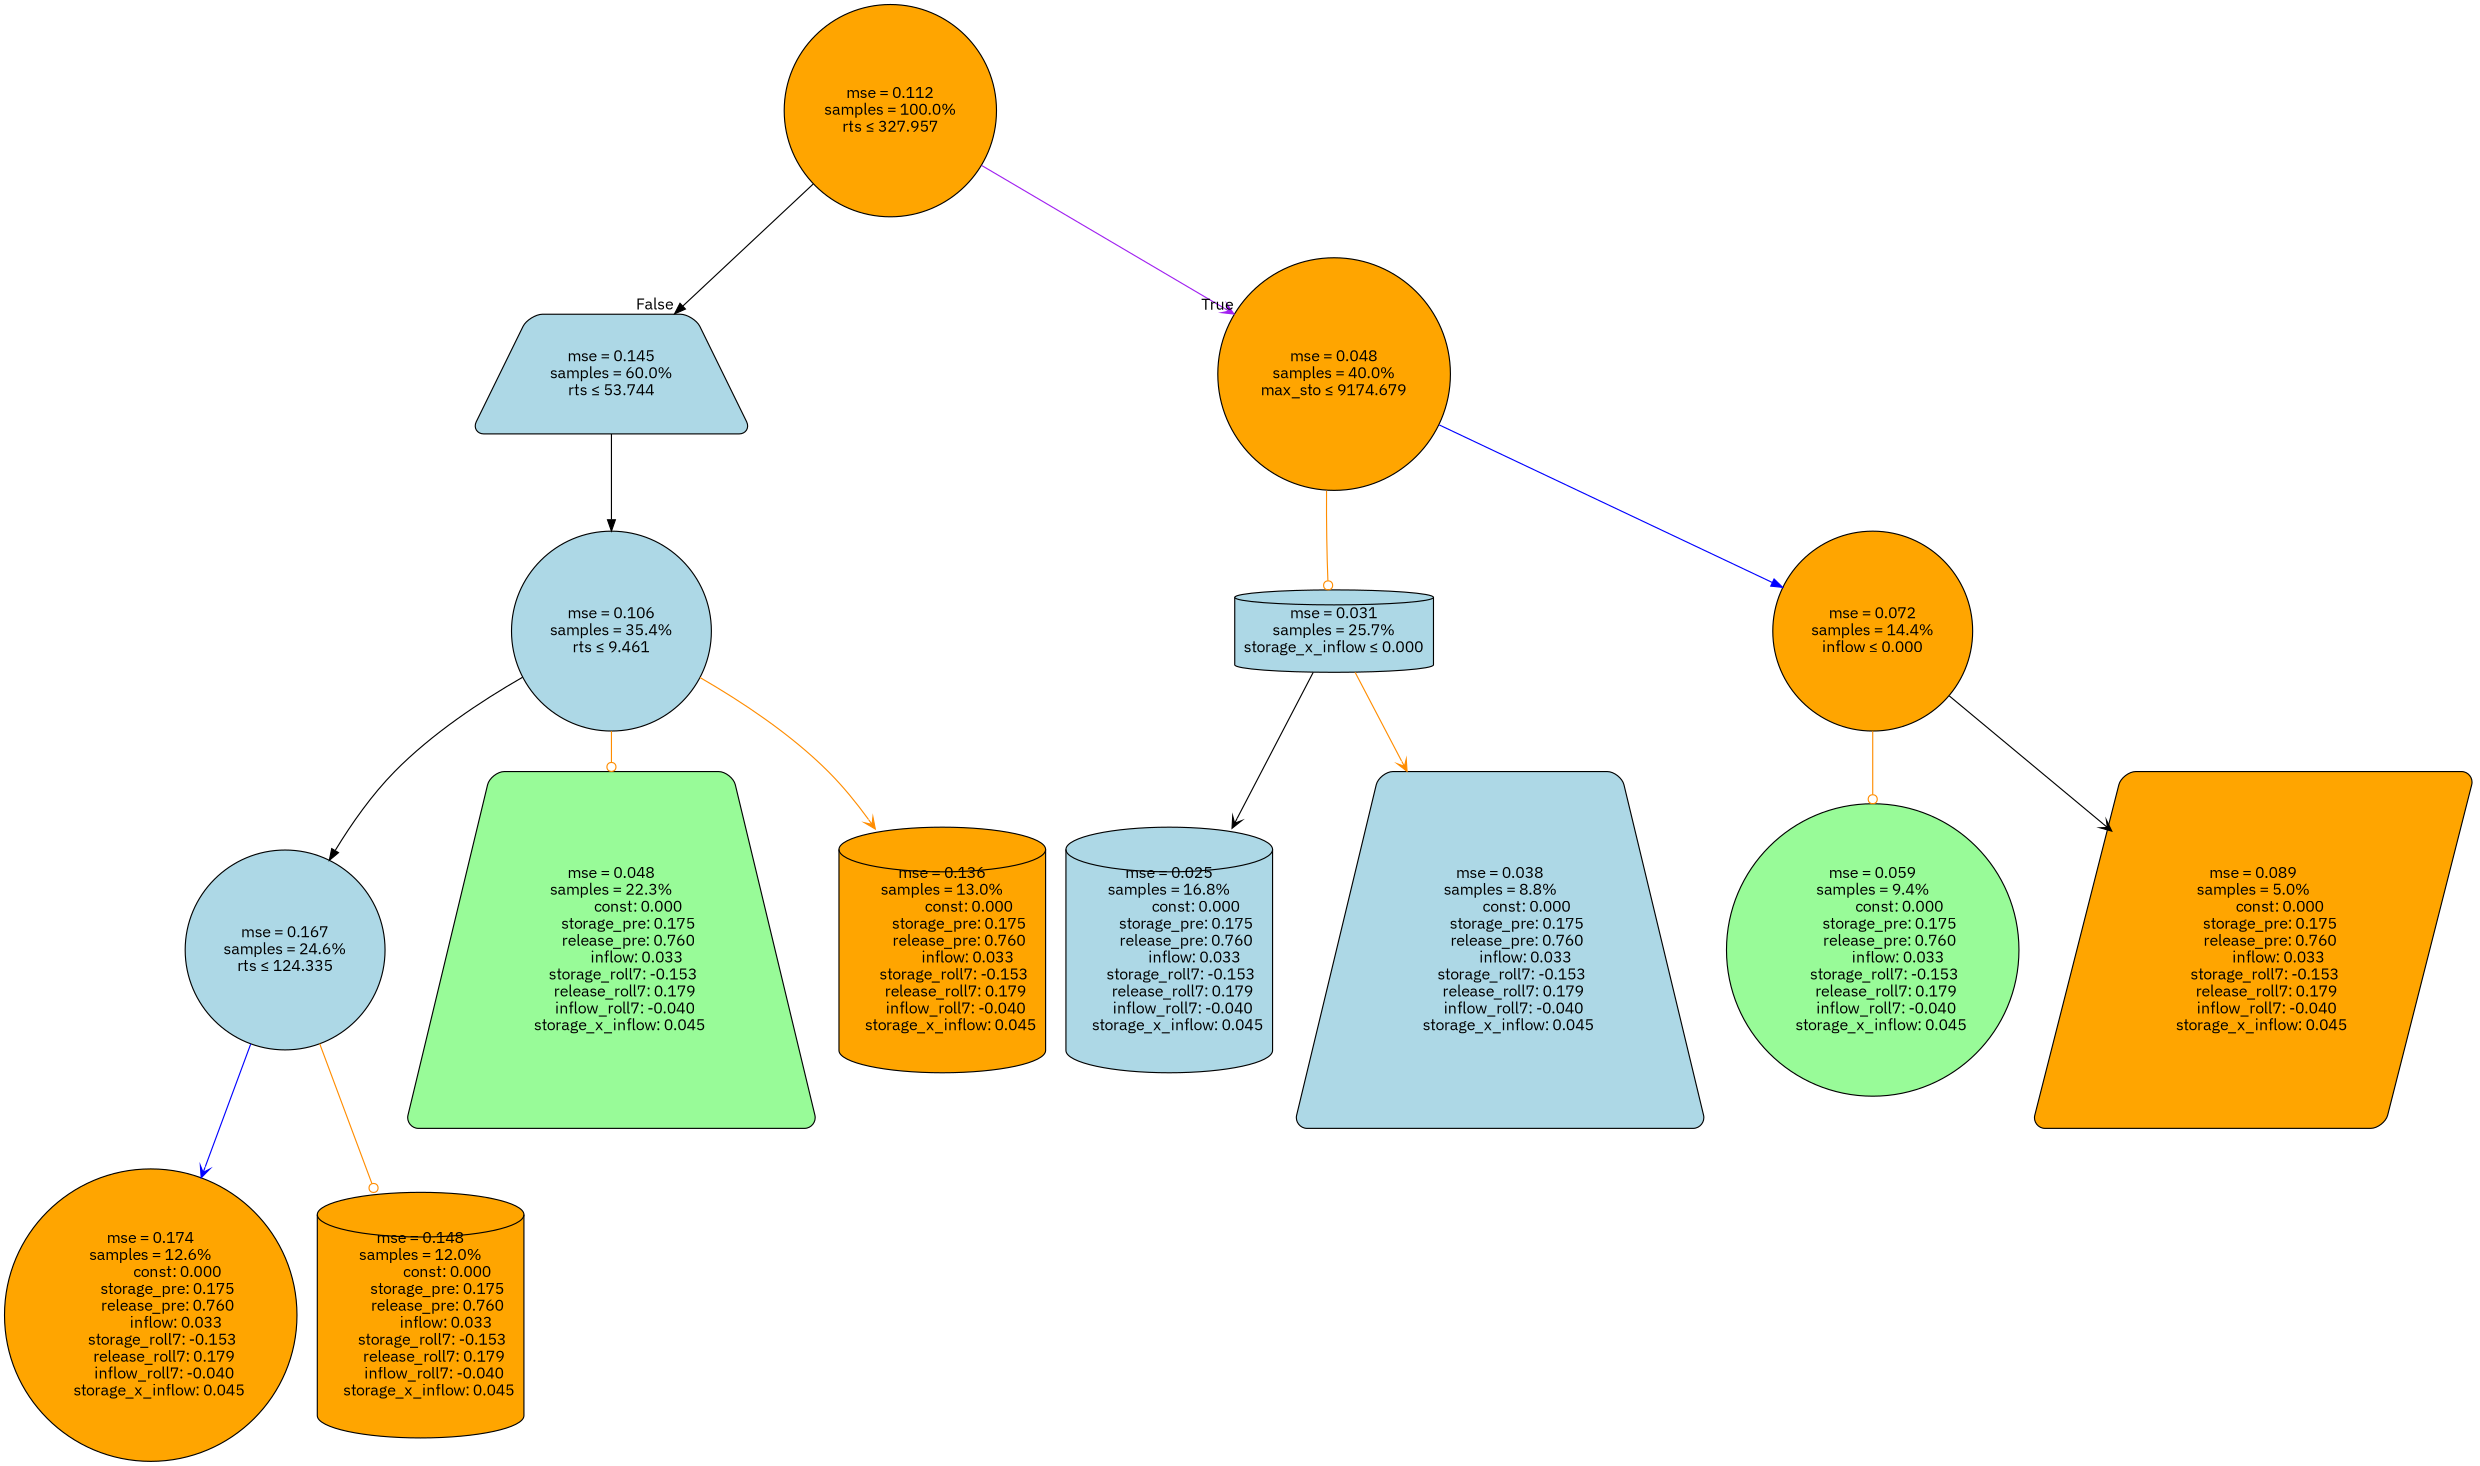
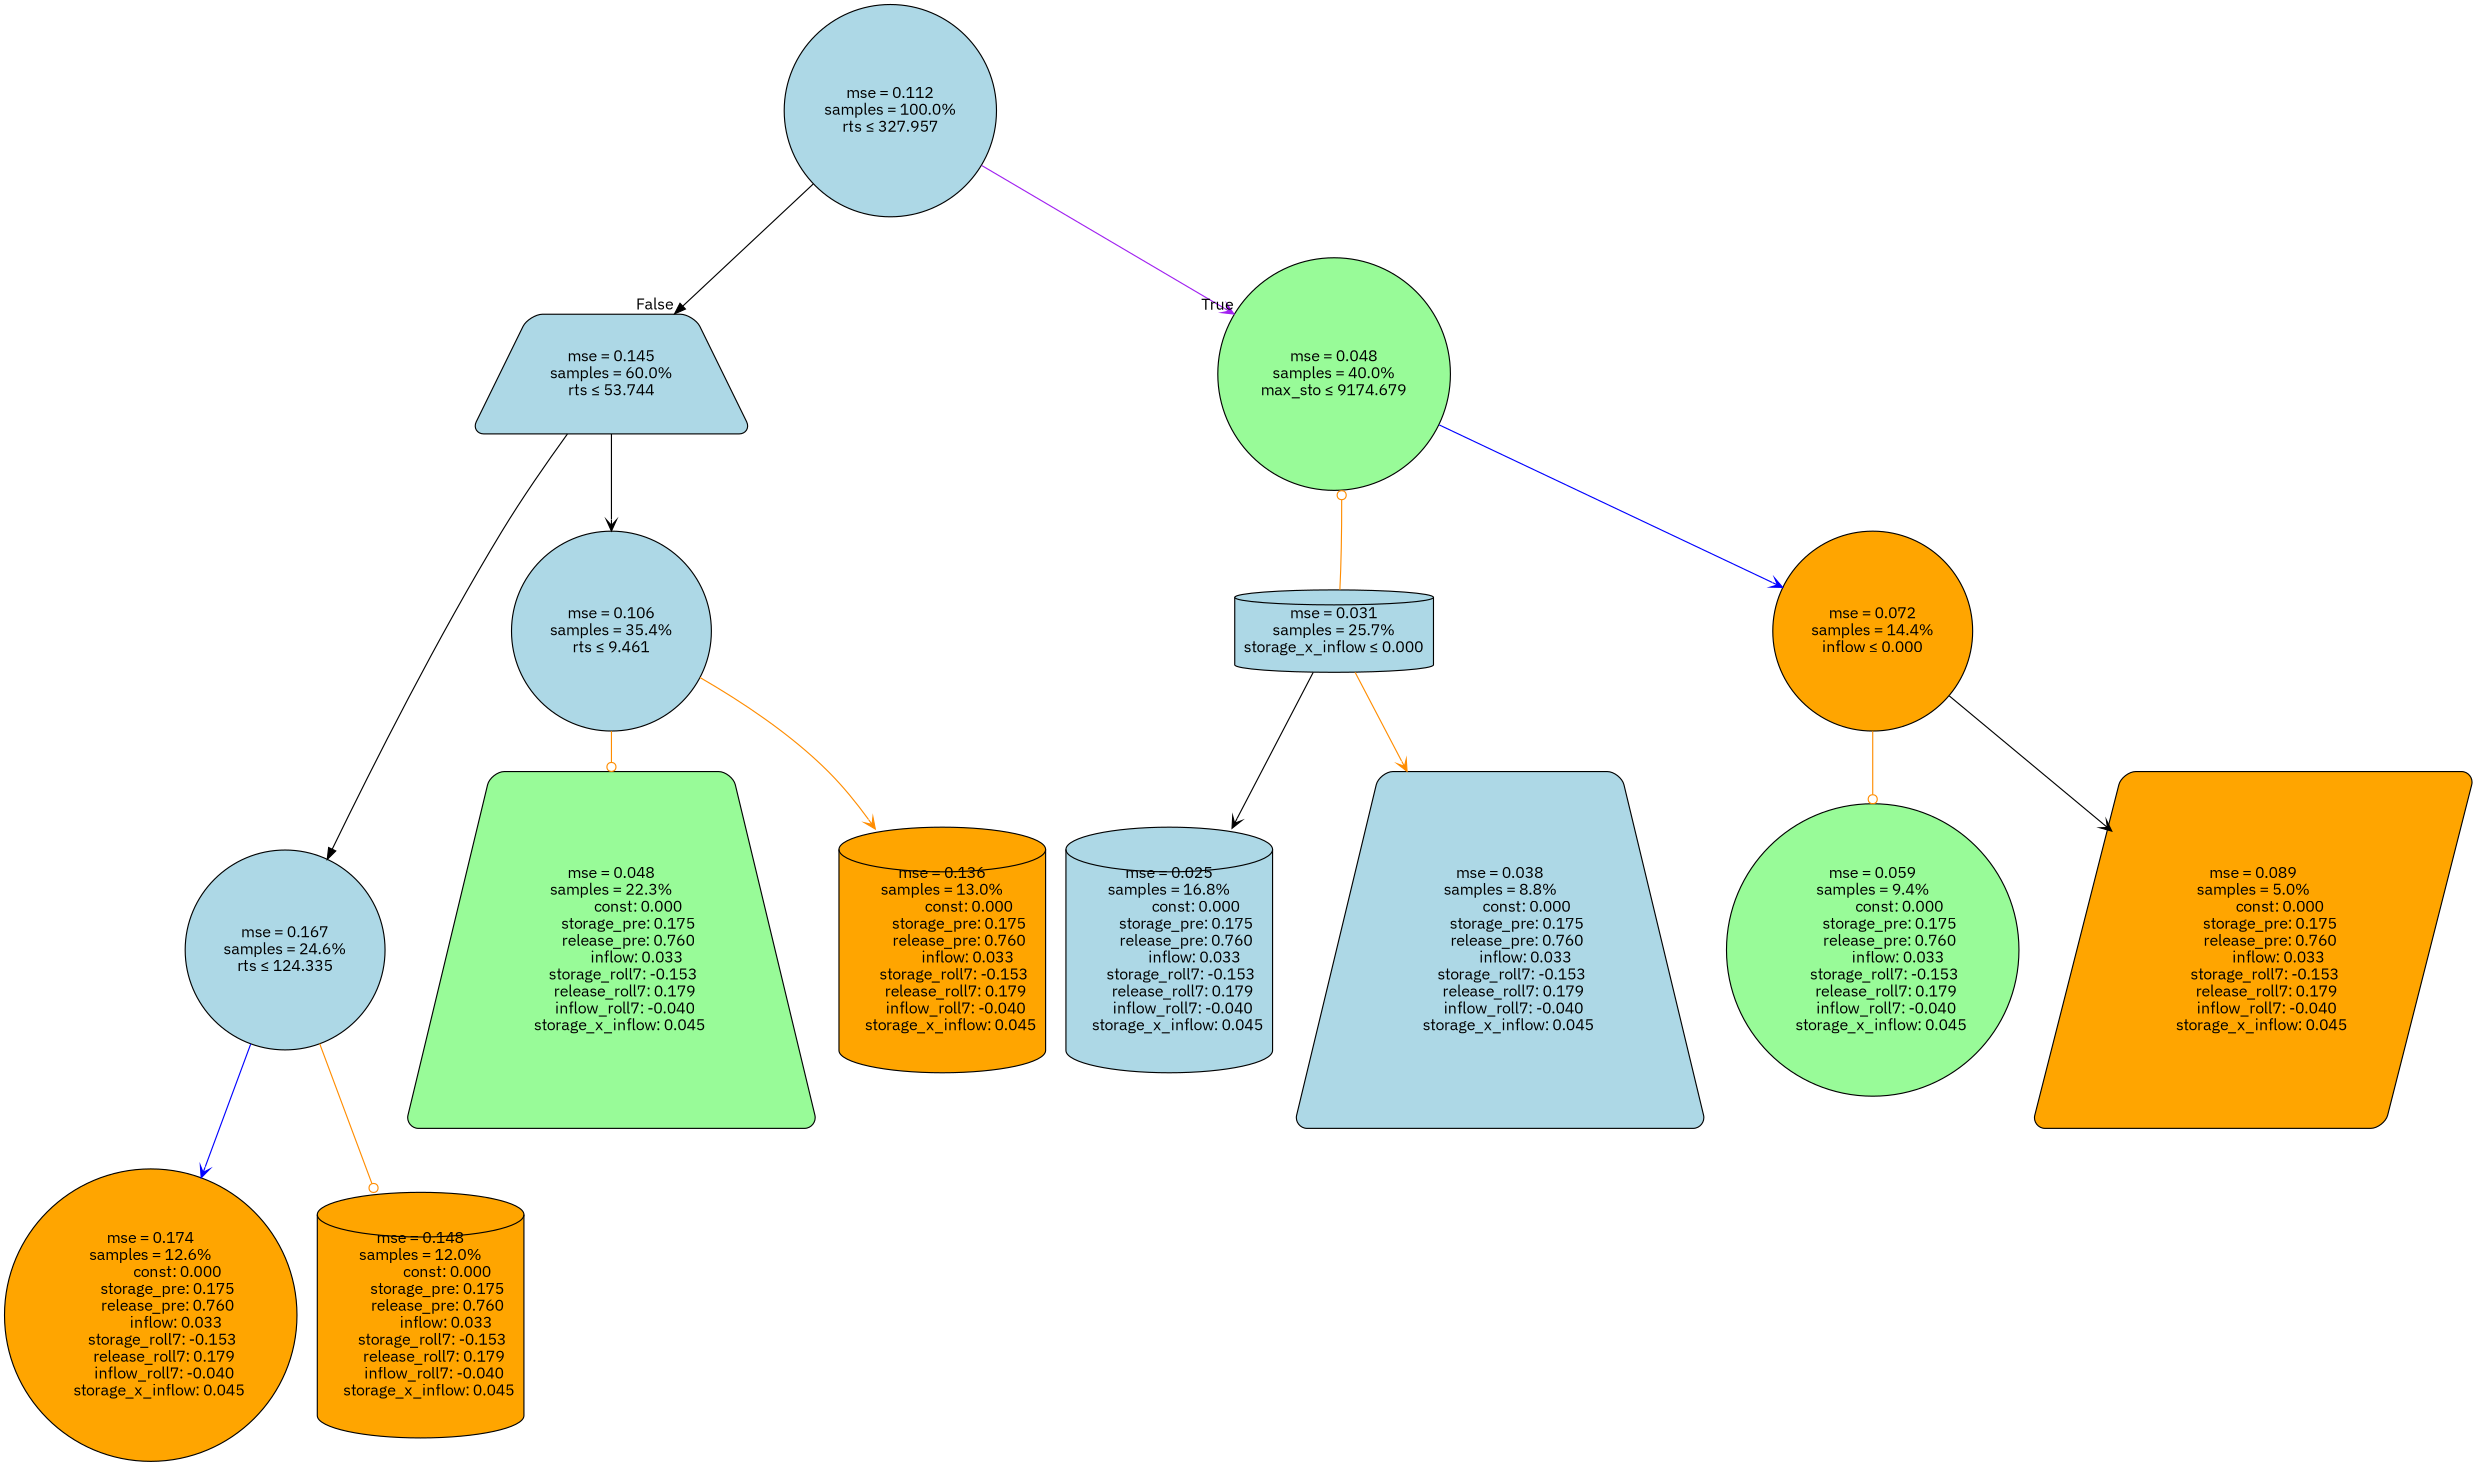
node "mse = 0.112 samples = 100.0% rts ≤ 327.957": fillcolor orange -> lightblue
node "mse = 0.048 samples = 40.0% max_sto ≤ 9174.679": fillcolor orange -> palegreen
edge "mse = 0.145 samples = 60.0% rts ≤ 53.744" -> "mse = 0.106 samples = 35.4% rts ≤ 9.461": arrowhead normal -> vee
edge "mse = 0.048 samples = 40.0% max_sto ≤ 9174.679" -> "mse = 0.072 samples = 14.4% inflow ≤ 0.000": arrowhead normal -> vee
edge "mse = 0.048 samples = 40.0% max_sto ≤ 9174.679" -> "mse = 0.031 samples = 25.7% storage_x_inflow ≤ 0.000": reversed
edge "mse = 0.106 samples = 35.4% rts ≤ 9.461" -> "mse = 0.167 samples = 24.6% rts ≤ 124.335": now "mse = 0.145 samples = 60.0% rts ≤ 53.744" -> "mse = 0.167 samples = 24.6% rts ≤ 124.335"
